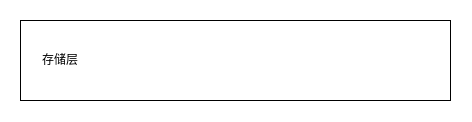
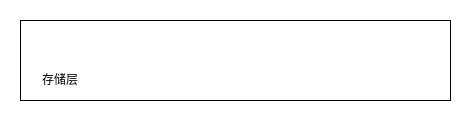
node "存储层": moved (61, 61) -> (61, 81)
